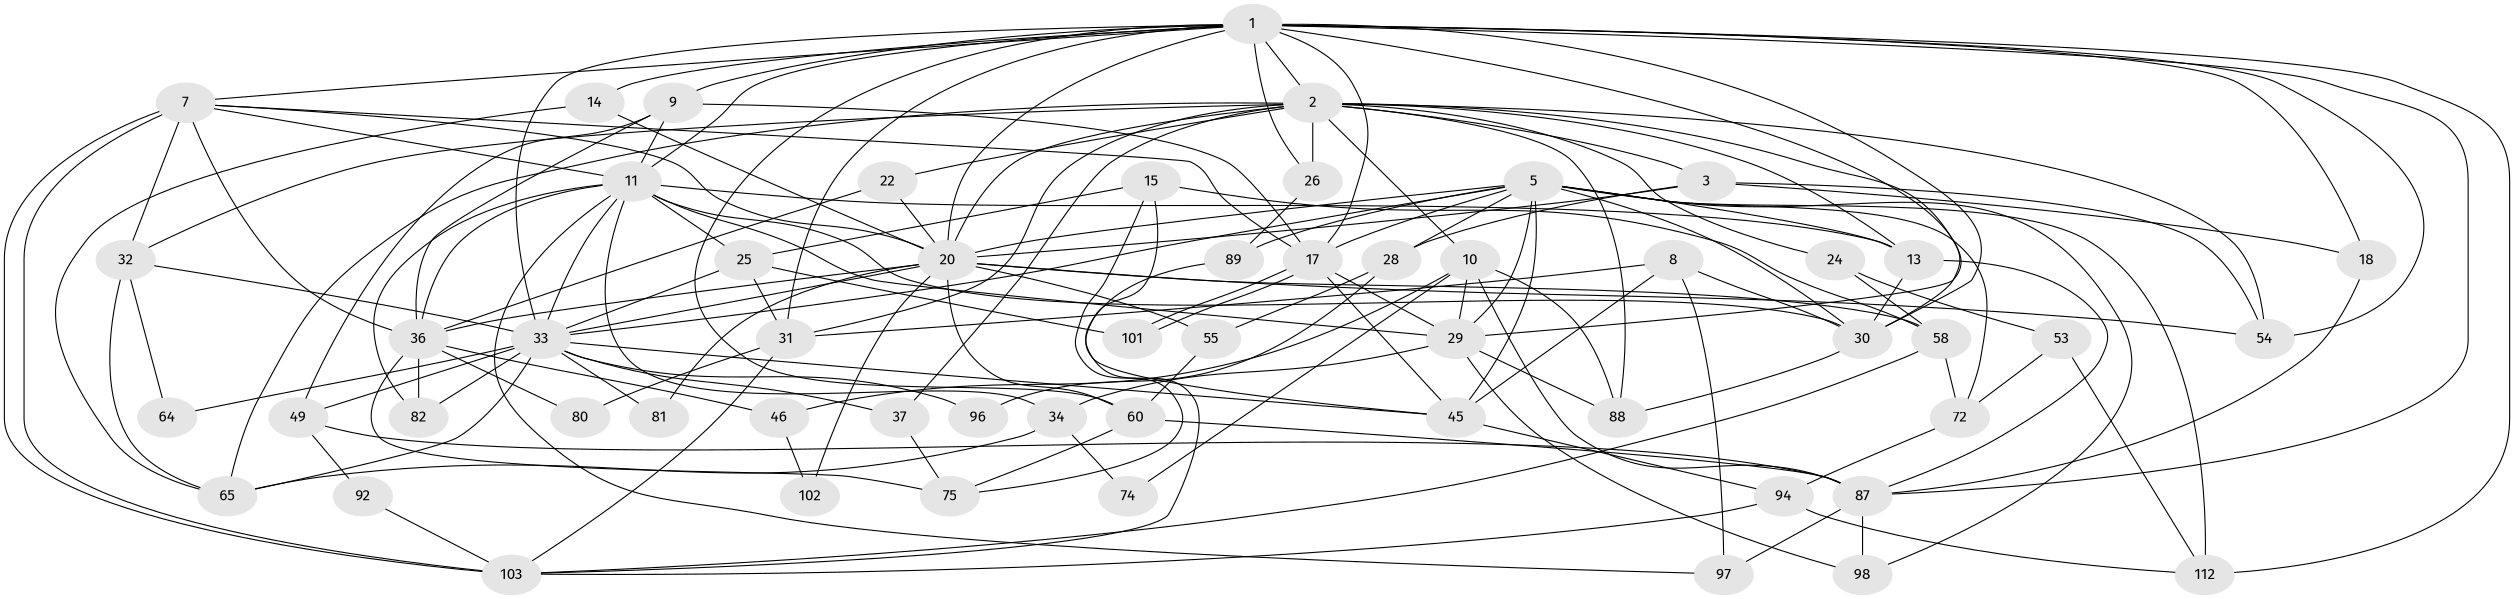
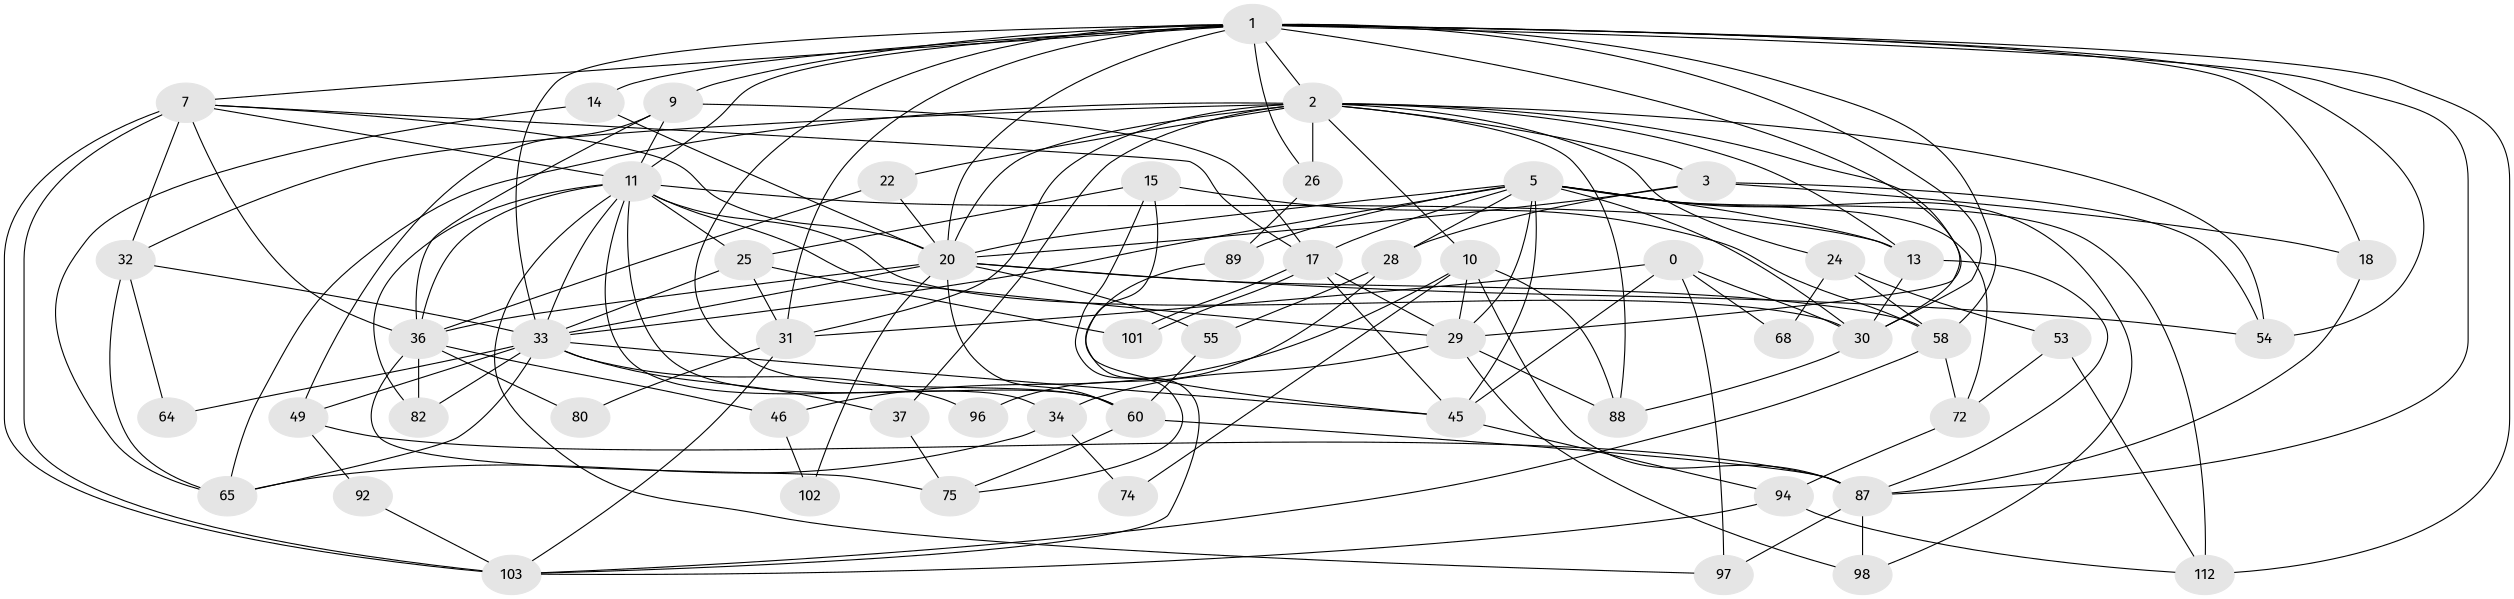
edge "1" -- "17": now "1" -- "58"
node "8": label "8" -> "0"
node "68": added
edge "11" -- "60": added
node "81": removed
